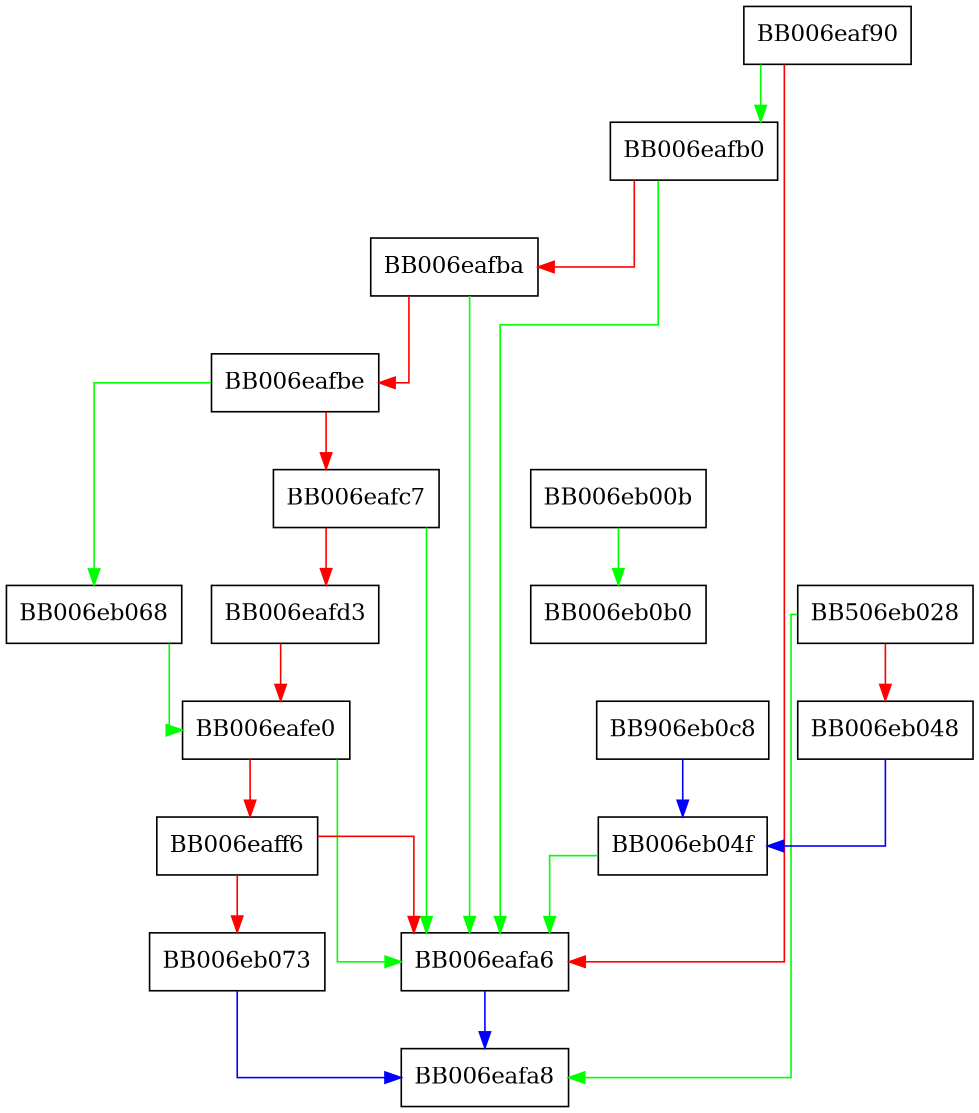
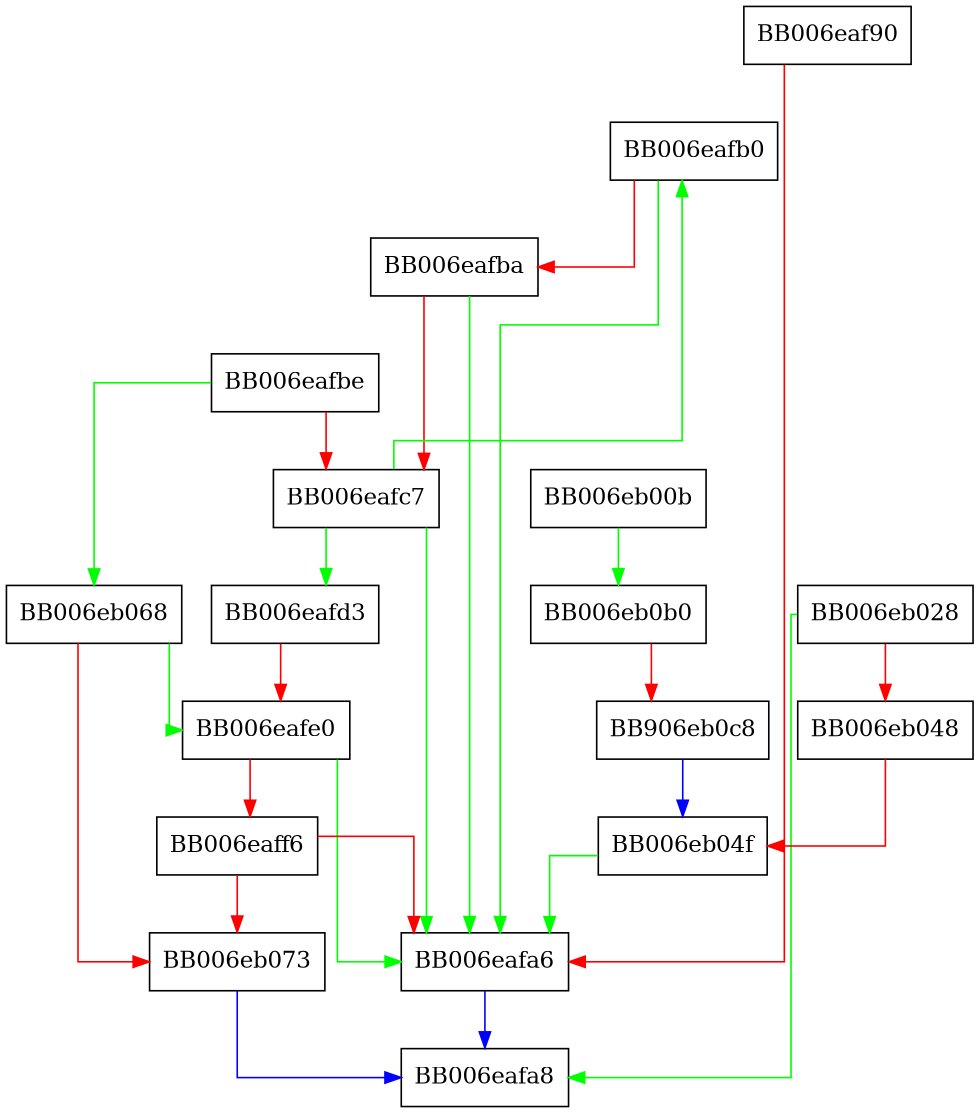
edge "BB006eaf90" -> "BB006eafb0": now "BB006eafc7" -> "BB006eafb0"
edge "BB006eafba" -> "BB006eafbe": now "BB006eafba" -> "BB006eafc7"
edge "BB006eafc7" -> "BB006eafd3": color red -> green
node "BB506eb028": label "BB506eb028" -> "BB006eb028"
edge "BB006eb0b0" -> "BB906eb0c8": added
edge "BB006eb068" -> "BB006eb073": added
edge "BB006eb048" -> "BB006eb04f": color blue -> red
